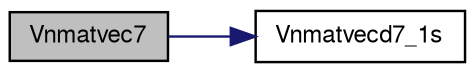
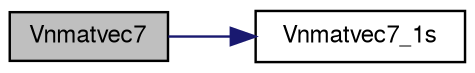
node "Vnmatvecd7_1s": label "Vnmatvecd7_1s" -> "Vnmatvec7_1s"
